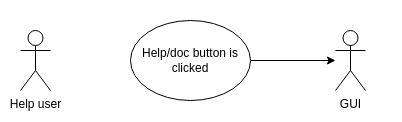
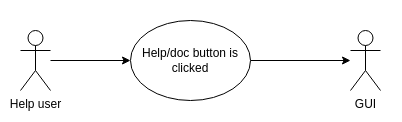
edge "Help user" -> "Help/doc button is clicked": added
node "GUI": moved (351, 61) -> (366, 61)
